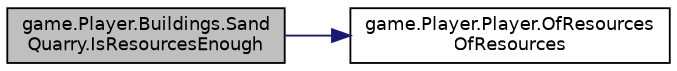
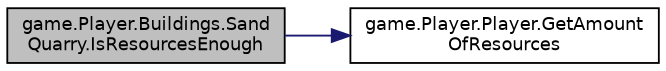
node "game.Player.Player.OfResources OfResources": label "game.Player.Player.OfResources OfResources" -> "game.Player.Player.GetAmount OfResources"
